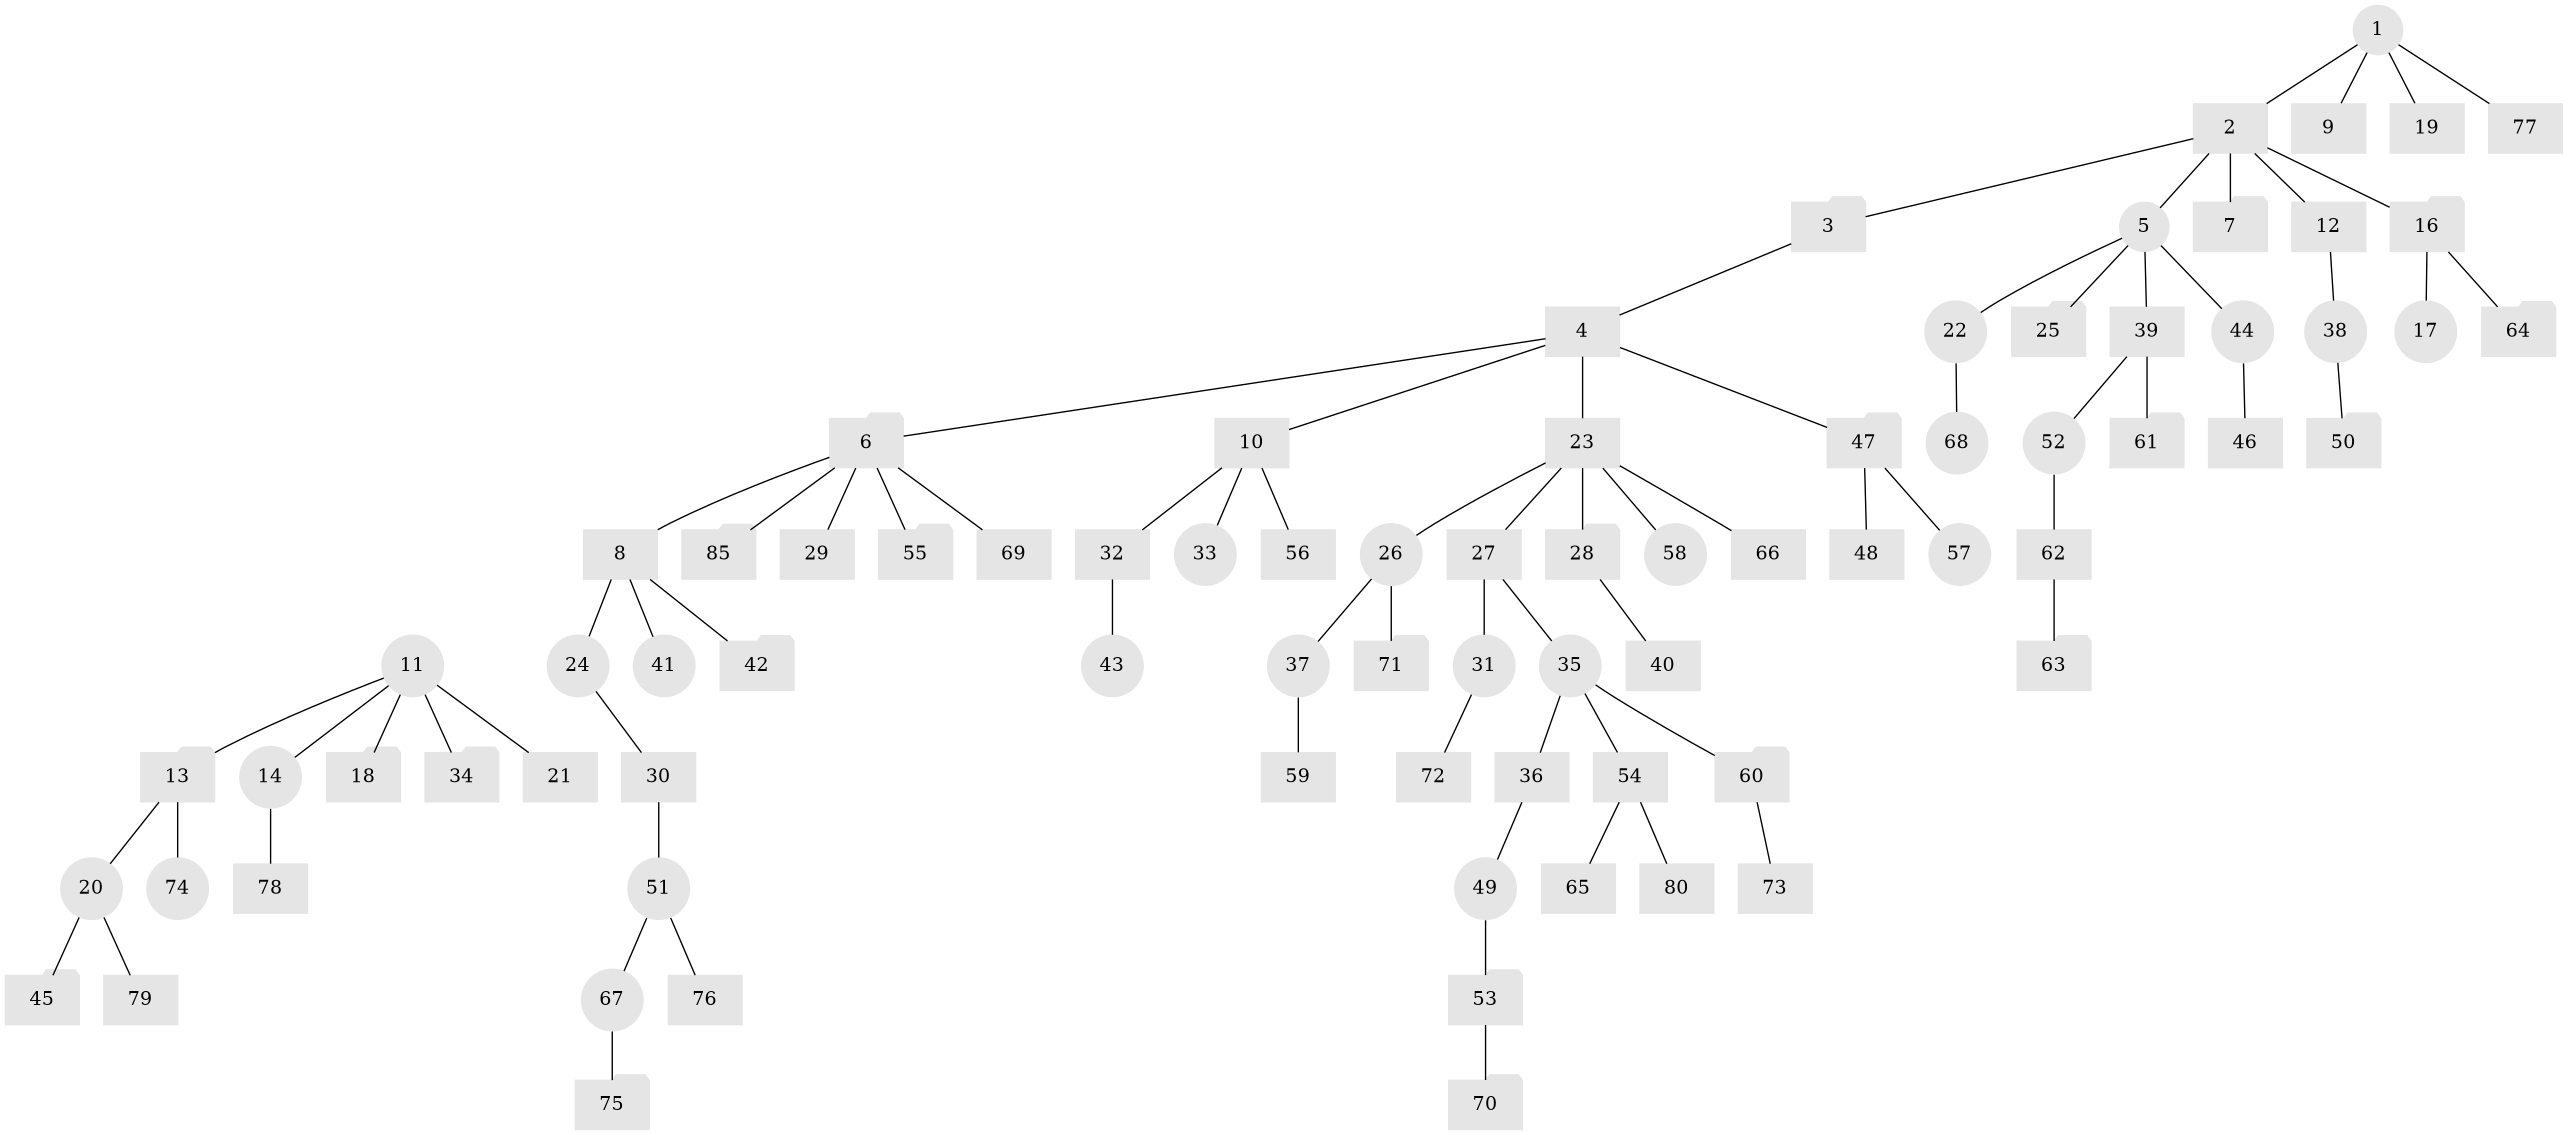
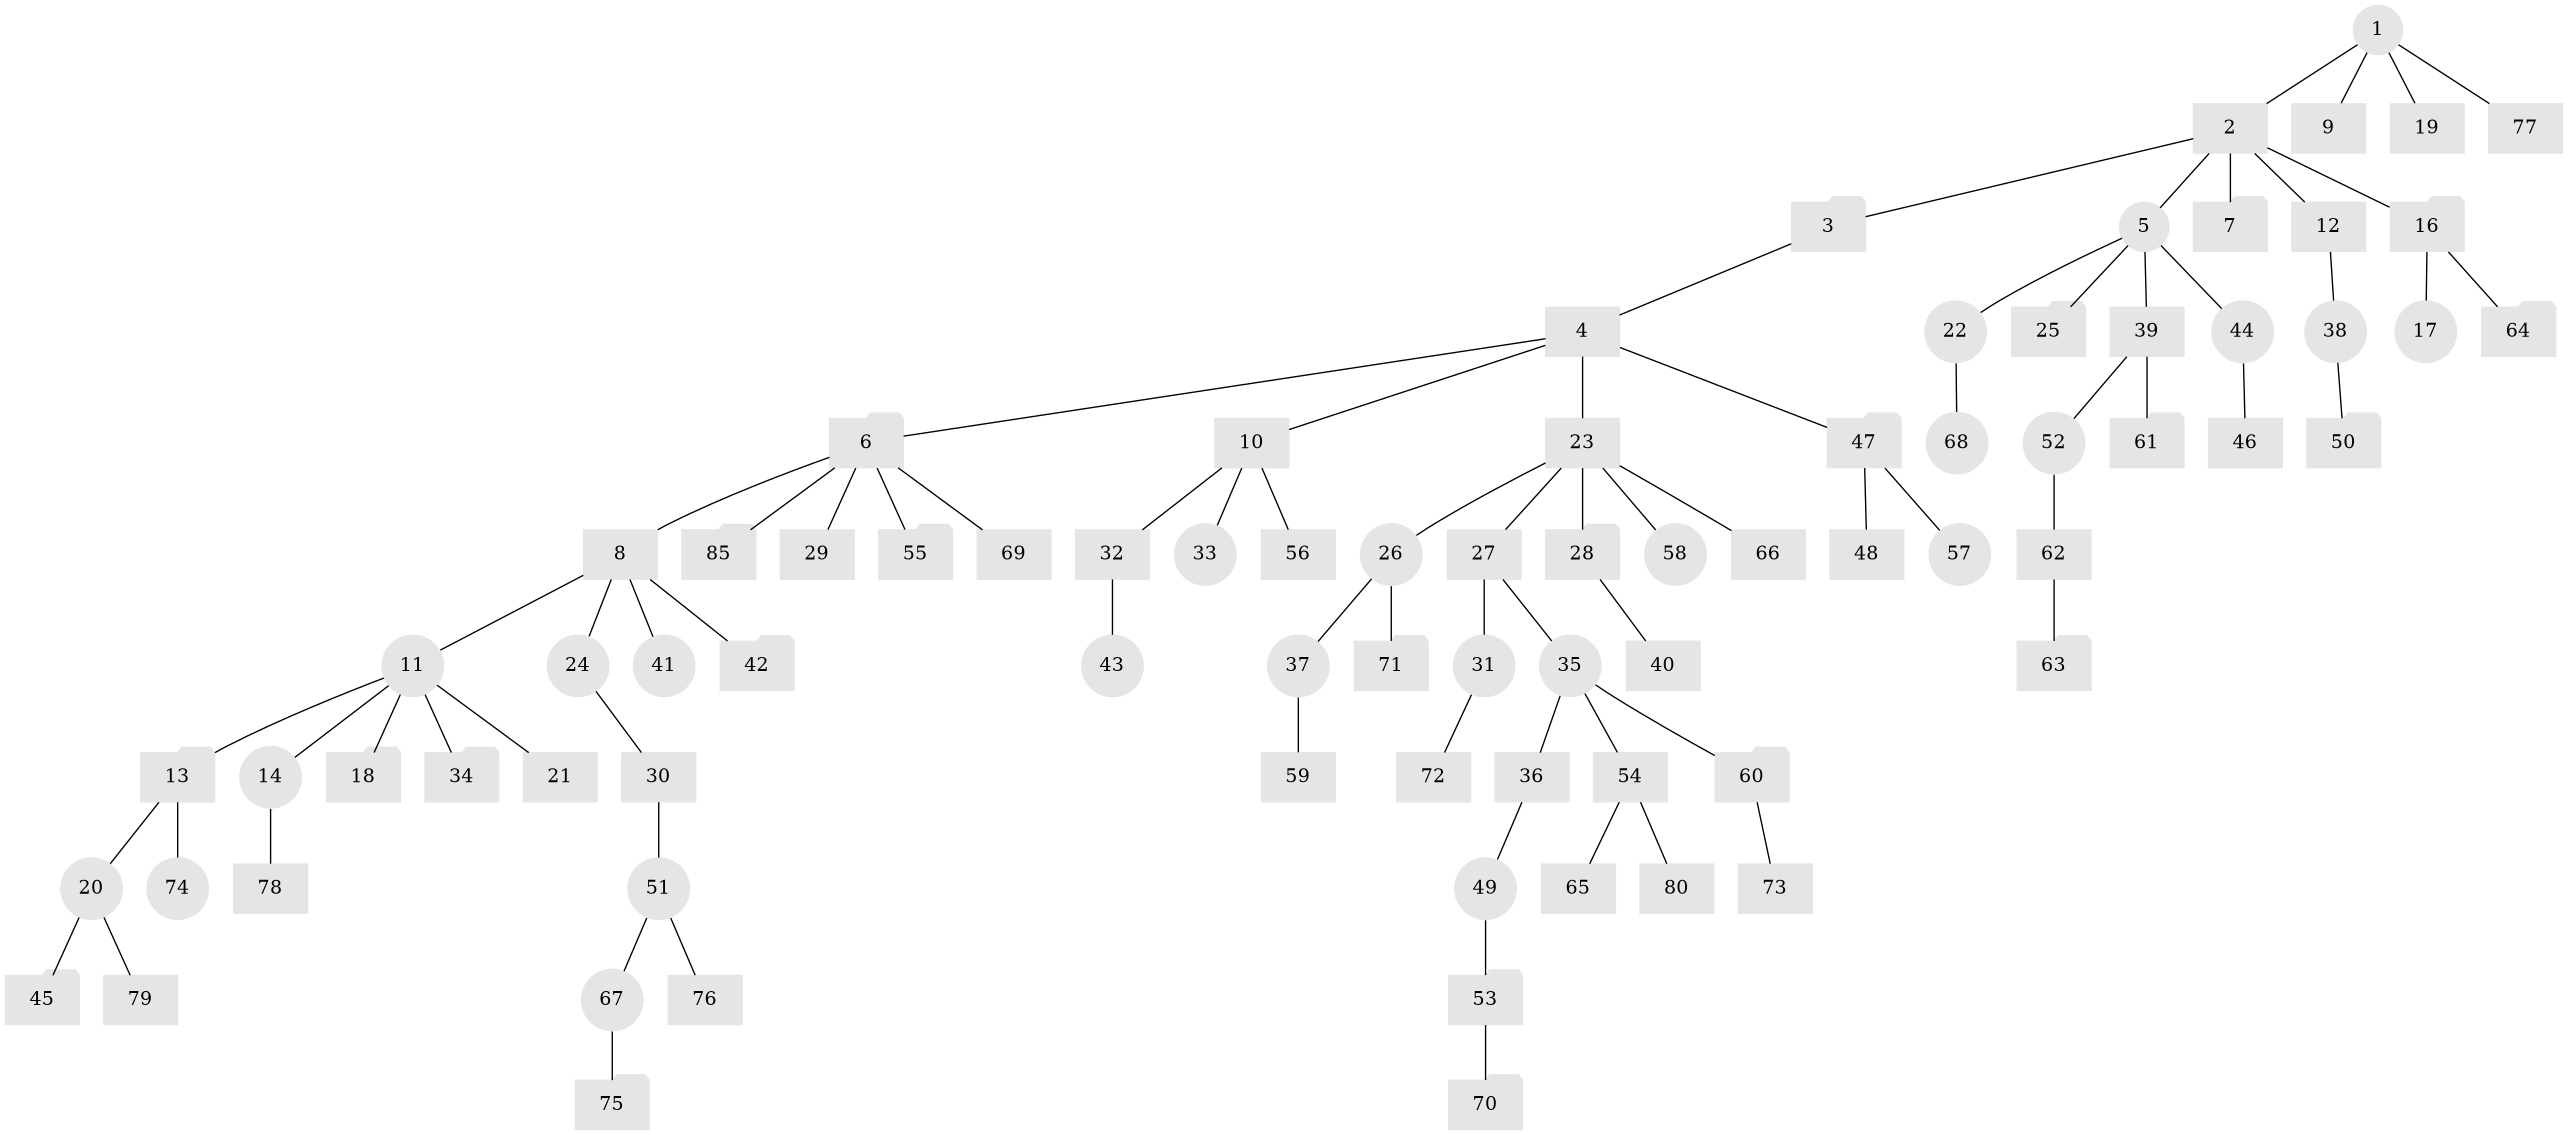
edge "8" -- "11": added
